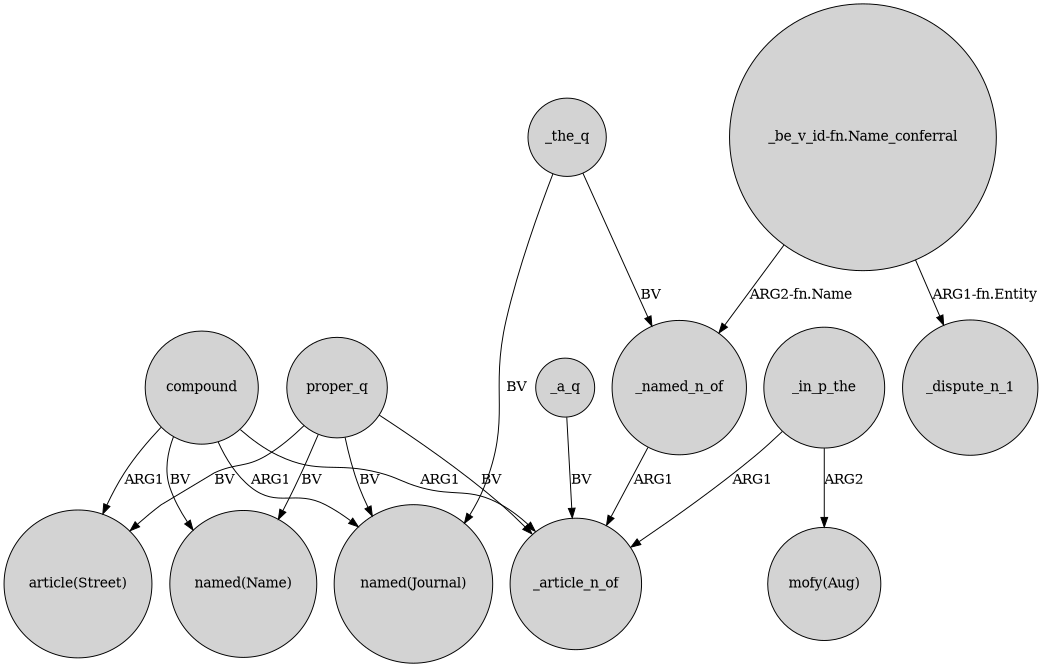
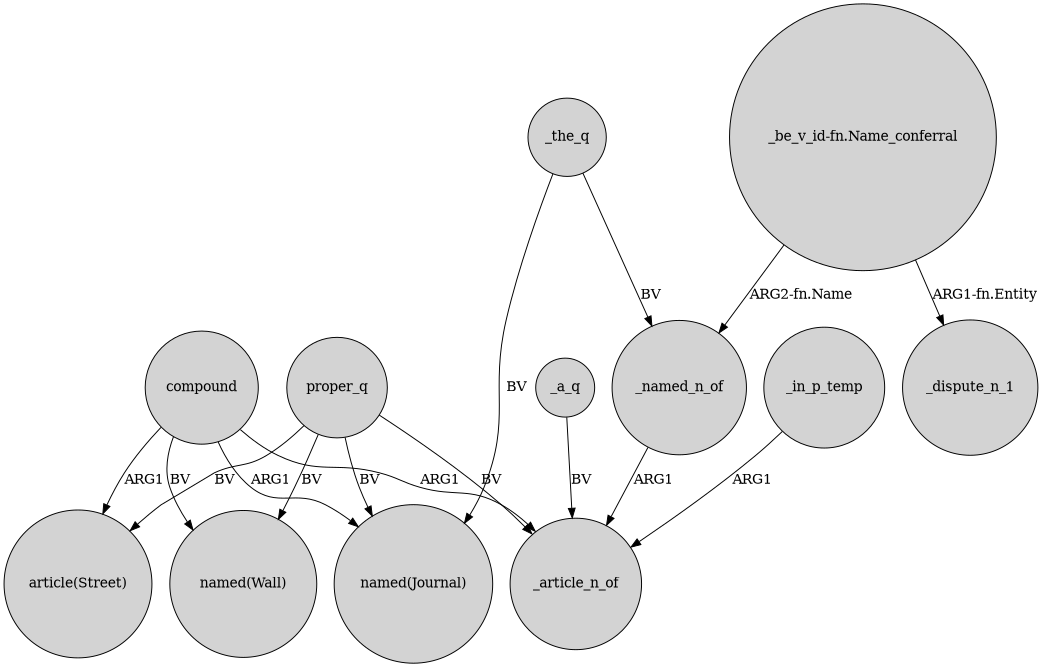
node "_in_p_the": label "_in_p_the" -> "_in_p_temp"
node "named(Name)": label "named(Name)" -> "named(Wall)"
node "mofy(Aug)": removed
